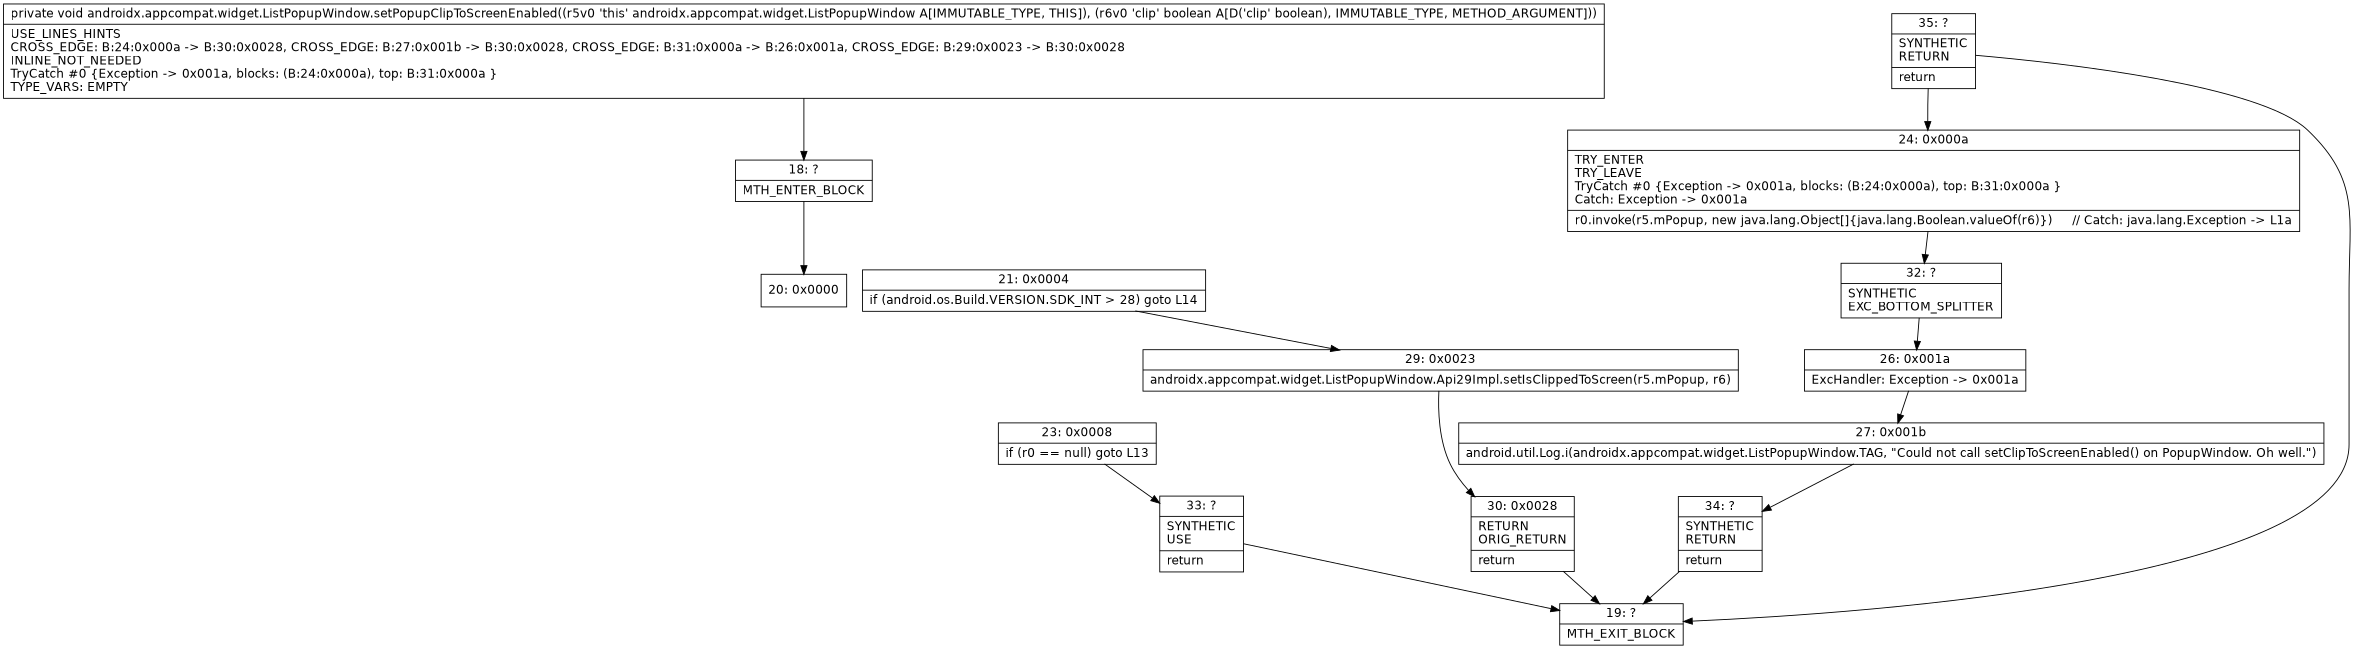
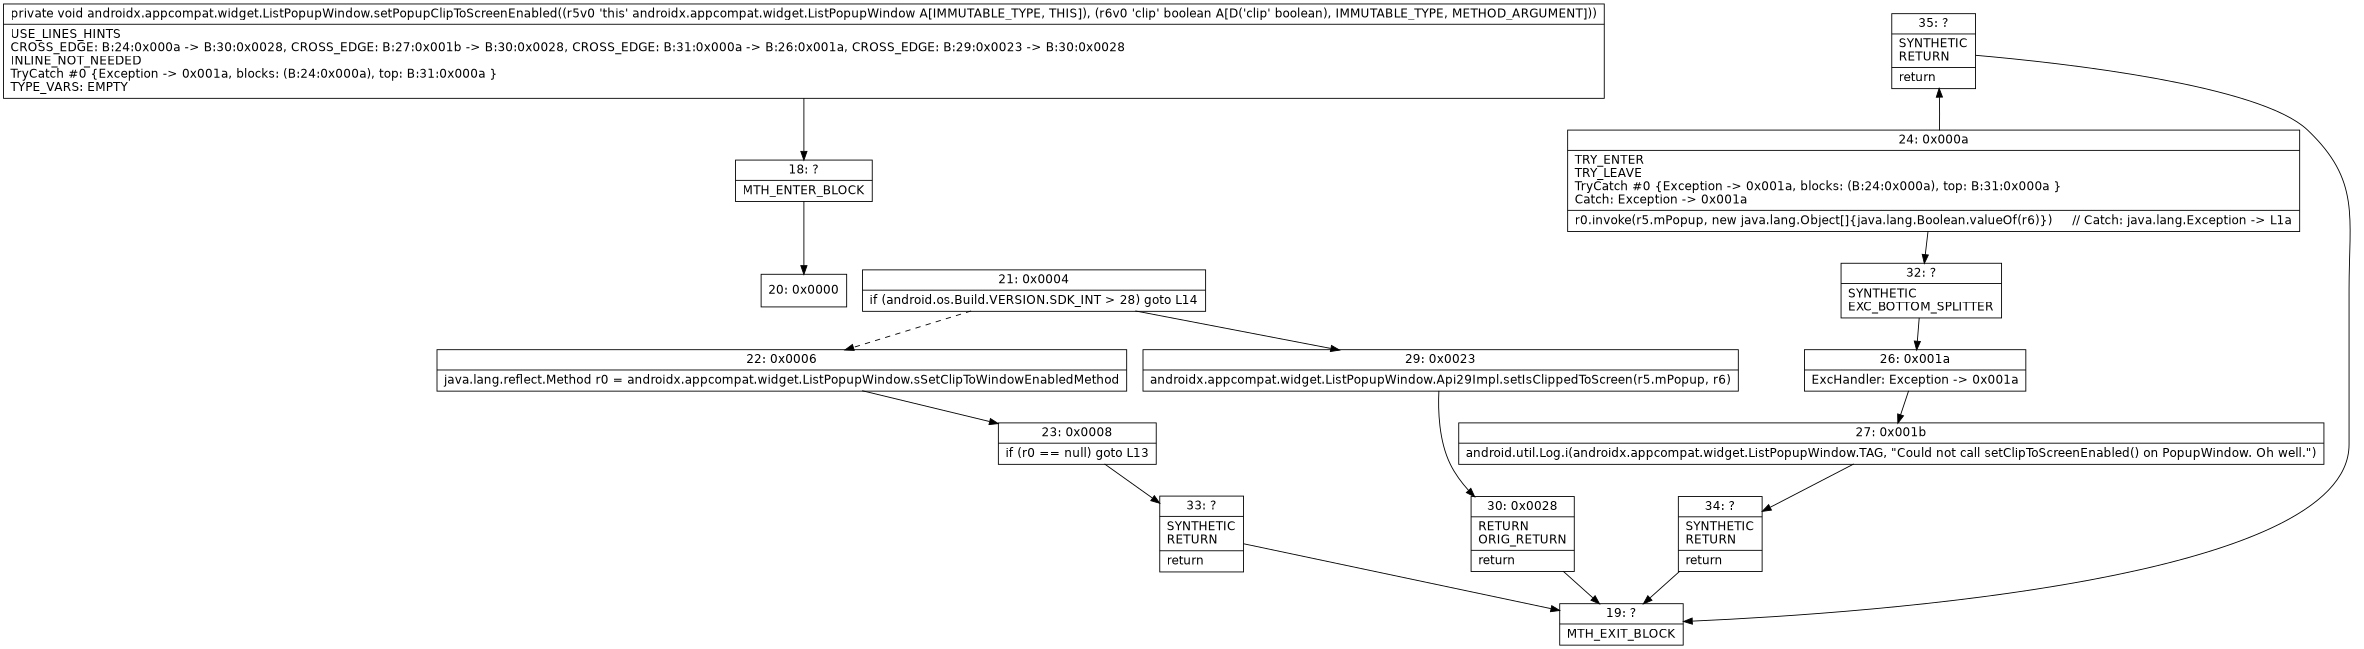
edge "35: ?" -> "24: 0x000a": reversed
node "22: 0x0006": added
node "33: ?": text "USE" -> "RETURN"
